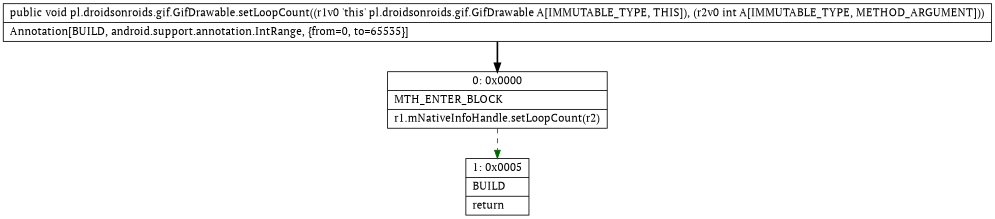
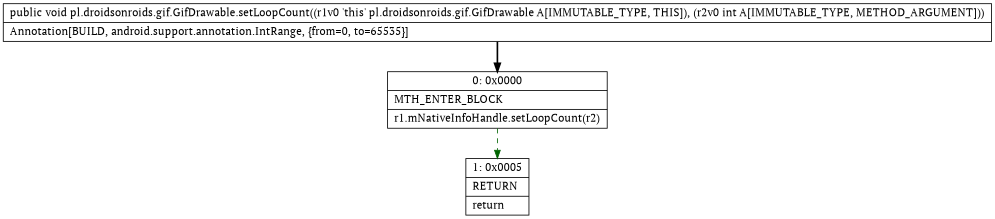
node "1: 0x0005": text "BUILD" -> "RETURN"
